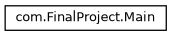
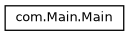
node "com.FinalProject.Main": label "com.FinalProject.Main" -> "com.Main.Main"
